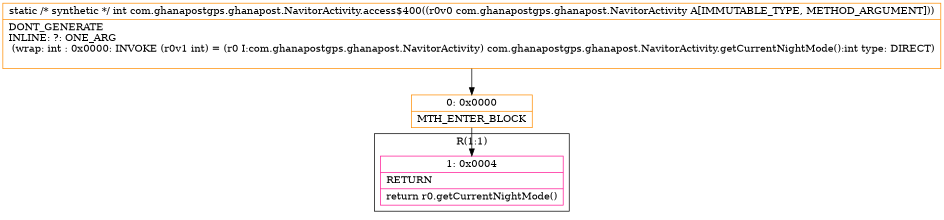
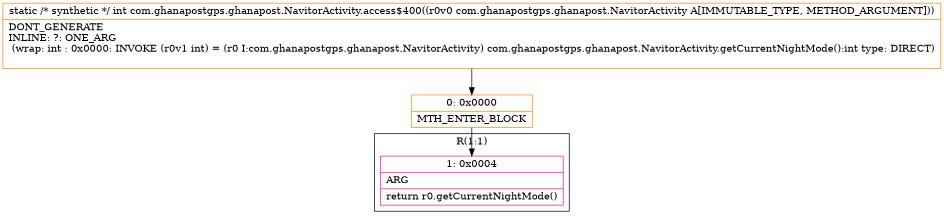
node "1: 0x0004": text "RETURN" -> "ARG"
